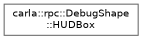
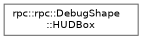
node "carla::rpc::DebugShape ::HUDBox": label "carla::rpc::DebugShape ::HUDBox" -> "rpc::rpc::DebugShape ::HUDBox"
